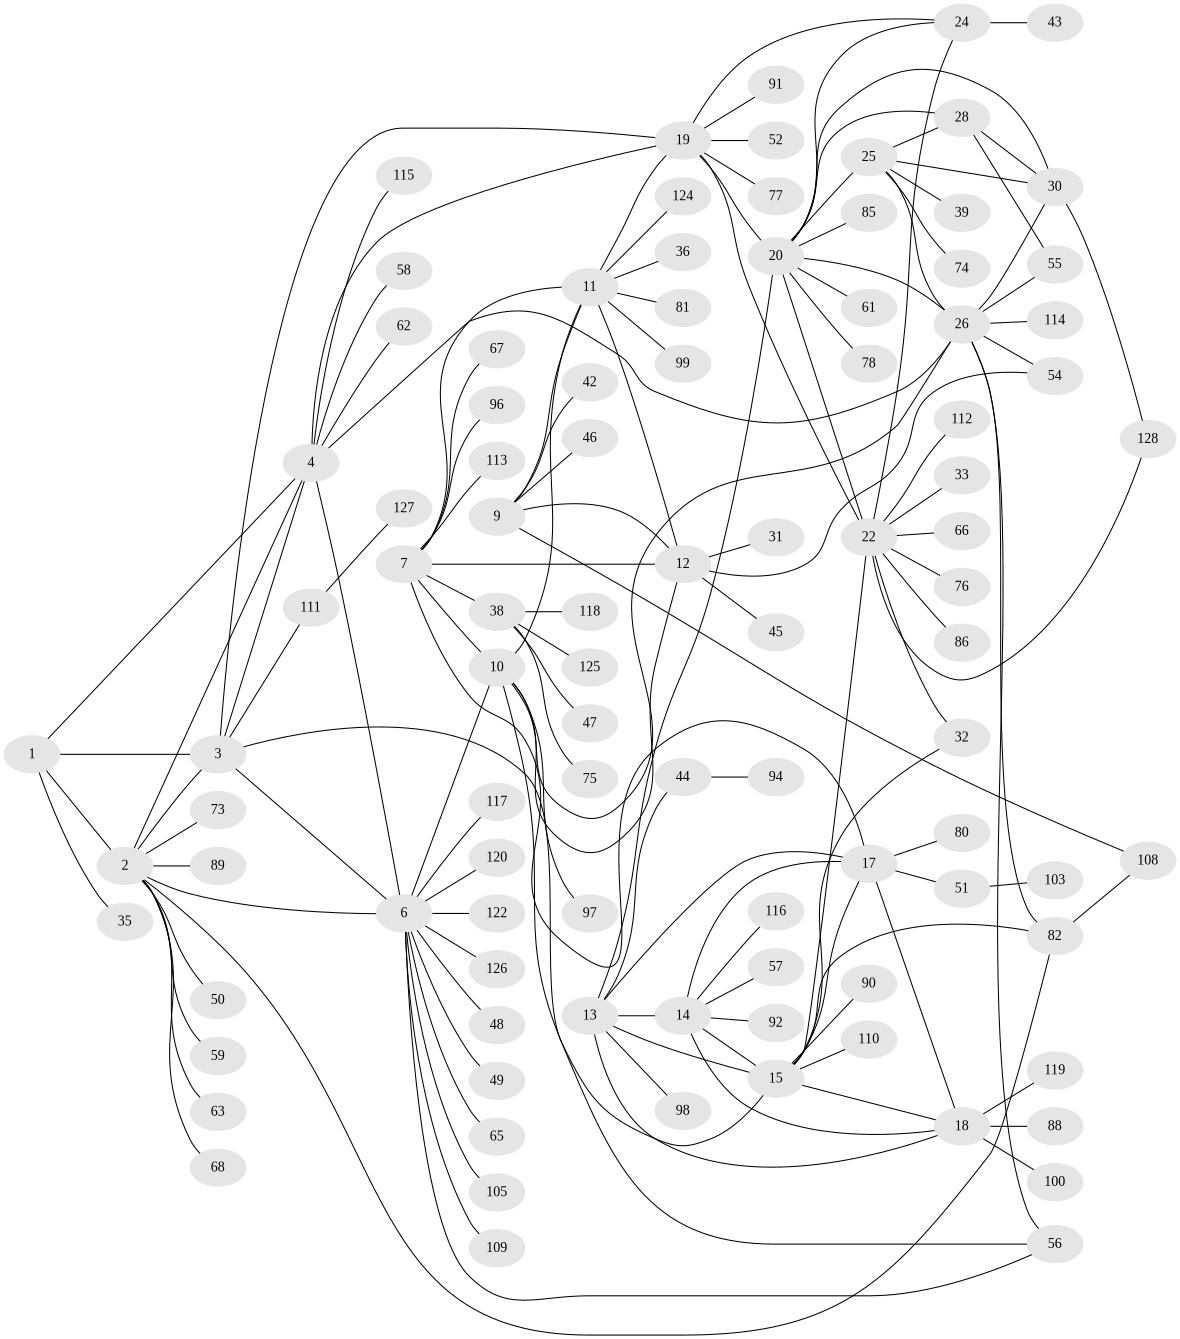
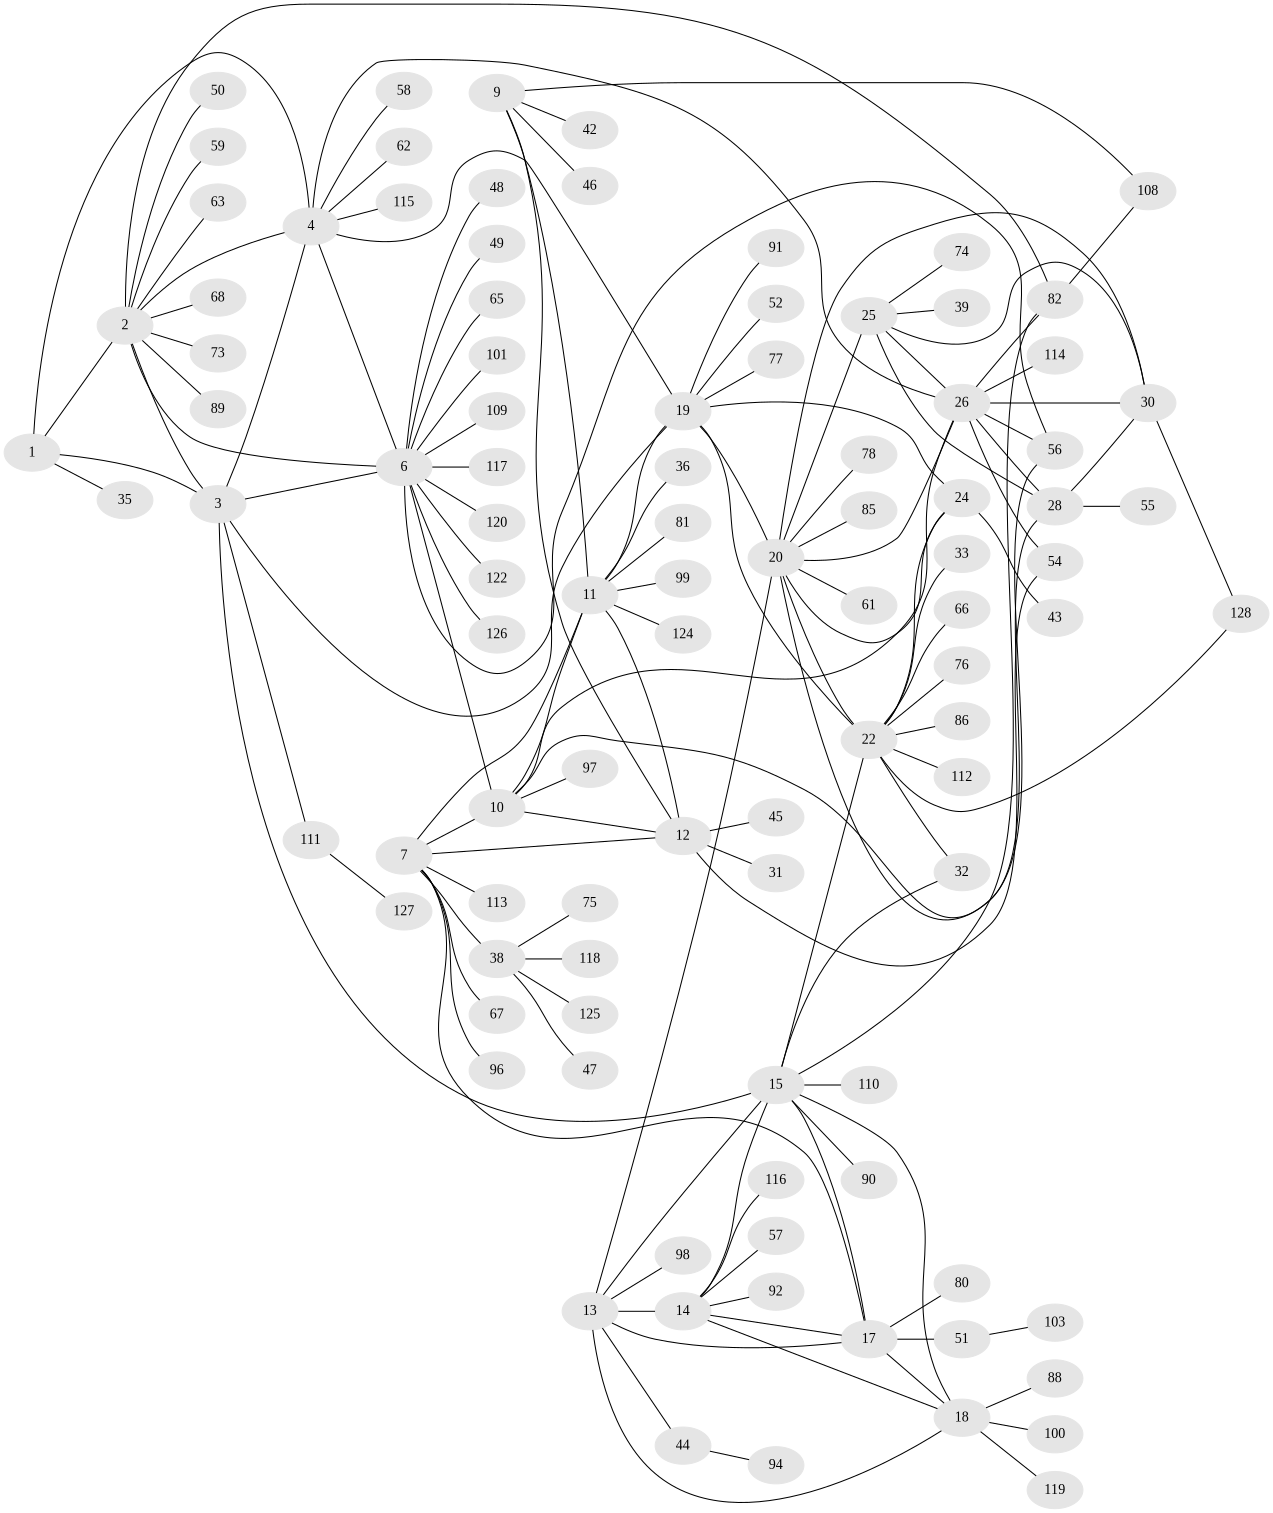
edge "55" -- "26": now "28" -- "26"
node "105": label "105" -> "101"
